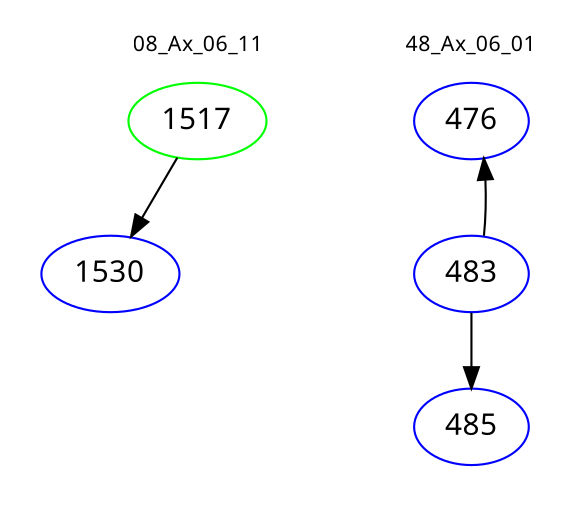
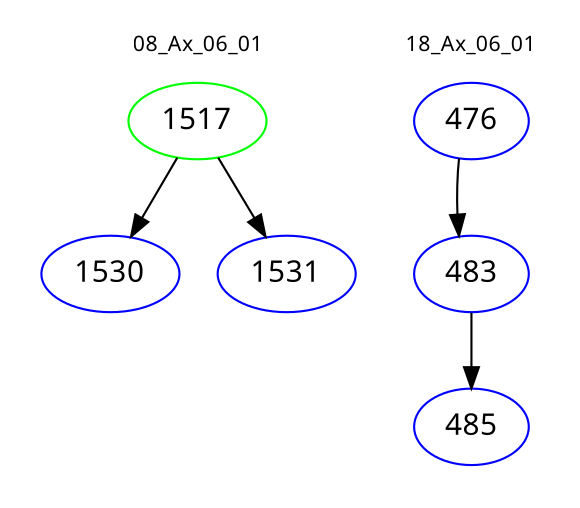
cluster "08_Ax_06_11": label "08_Ax_06_11" -> "08_Ax_06_01"
cluster "48_Ax_06_01": label "48_Ax_06_01" -> "18_Ax_06_01"
edge "483" -> "476": reversed
node "1531": added
